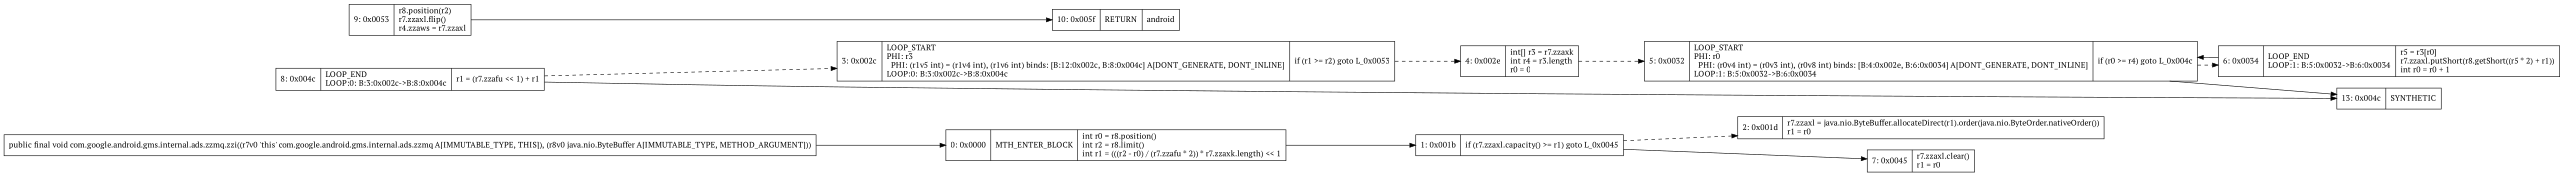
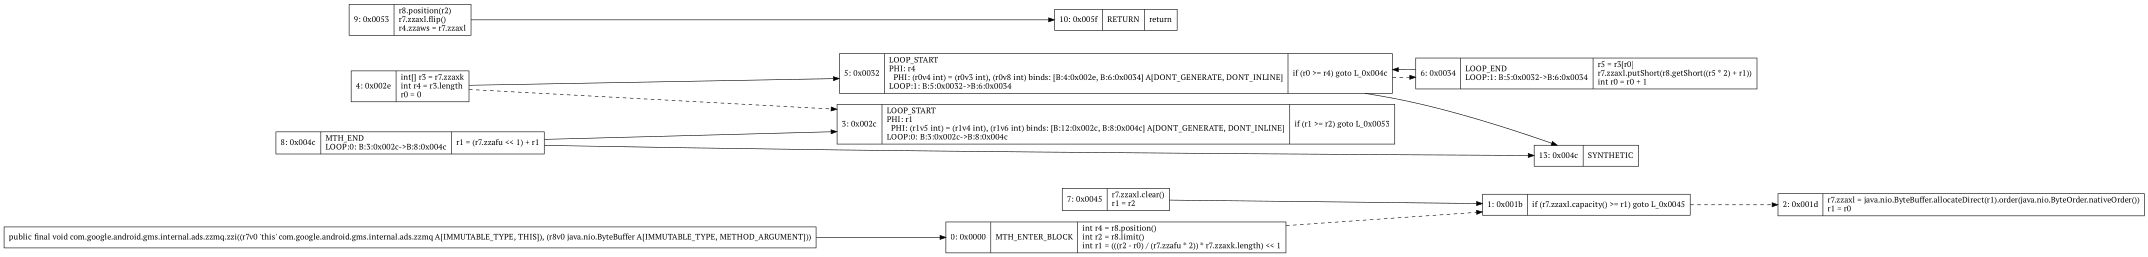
node "10: 0x005f": text "android" -> "return"
node "3: 0x002c": text "PHI: r3" -> "PHI: r1"
node "5: 0x0032": text "PHI: r0" -> "PHI: r4"
edge "3: 0x002c" -> "4: 0x002e": reversed
edge "4: 0x002e" -> "5: 0x0032": style dashed -> solid
edge "8: 0x004c" -> "3: 0x002c": style dashed -> solid
node "8: 0x004c": text "LOOP_END" -> "MTH_END"
node "0: 0x0000": text "int r0 = r8.position()" -> "int r4 = r8.position()"
edge "0: 0x0000" -> "1: 0x001b": style solid -> dashed
edge "1: 0x001b" -> "7: 0x0045": reversed
node "7: 0x0045": text "r1 = r0" -> "r1 = r2"
